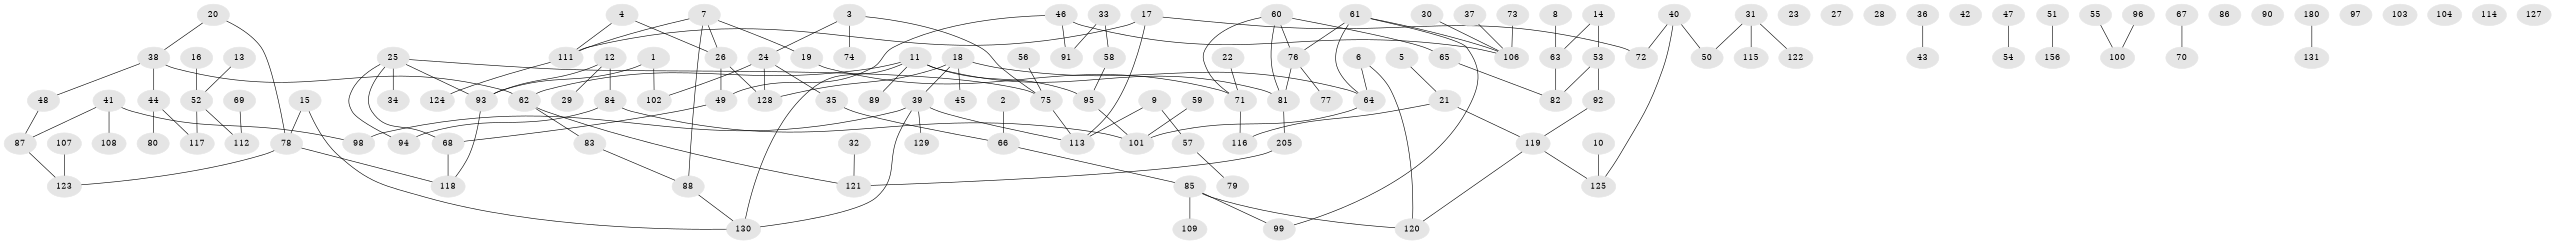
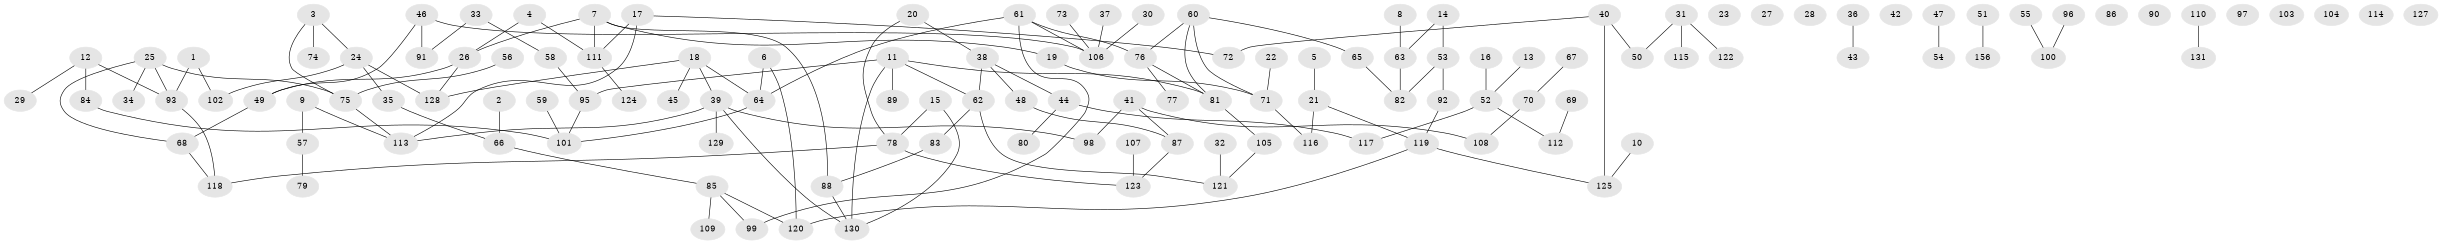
node "180": label "180" -> "110"
edge "70" -- "108": added
node "94": removed
node "205": label "205" -> "105"
